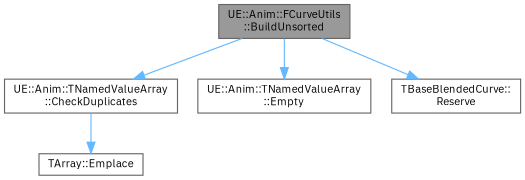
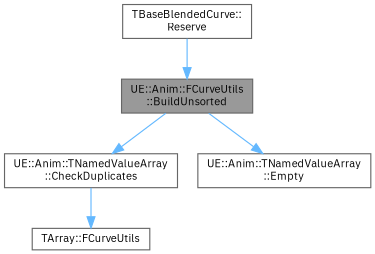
edge "UE::Anim::FCurveUtils ::BuildUnsorted" -> "TBaseBlendedCurve:: Reserve": reversed
node "TArray::Emplace": label "TArray::Emplace" -> "TArray::FCurveUtils"
